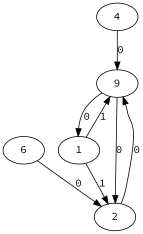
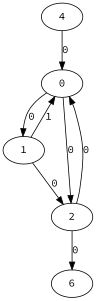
node "9": label "9" -> "0"
edge "6" -> "2": reversed
edge "1" -> "2": label "1" -> "0"
